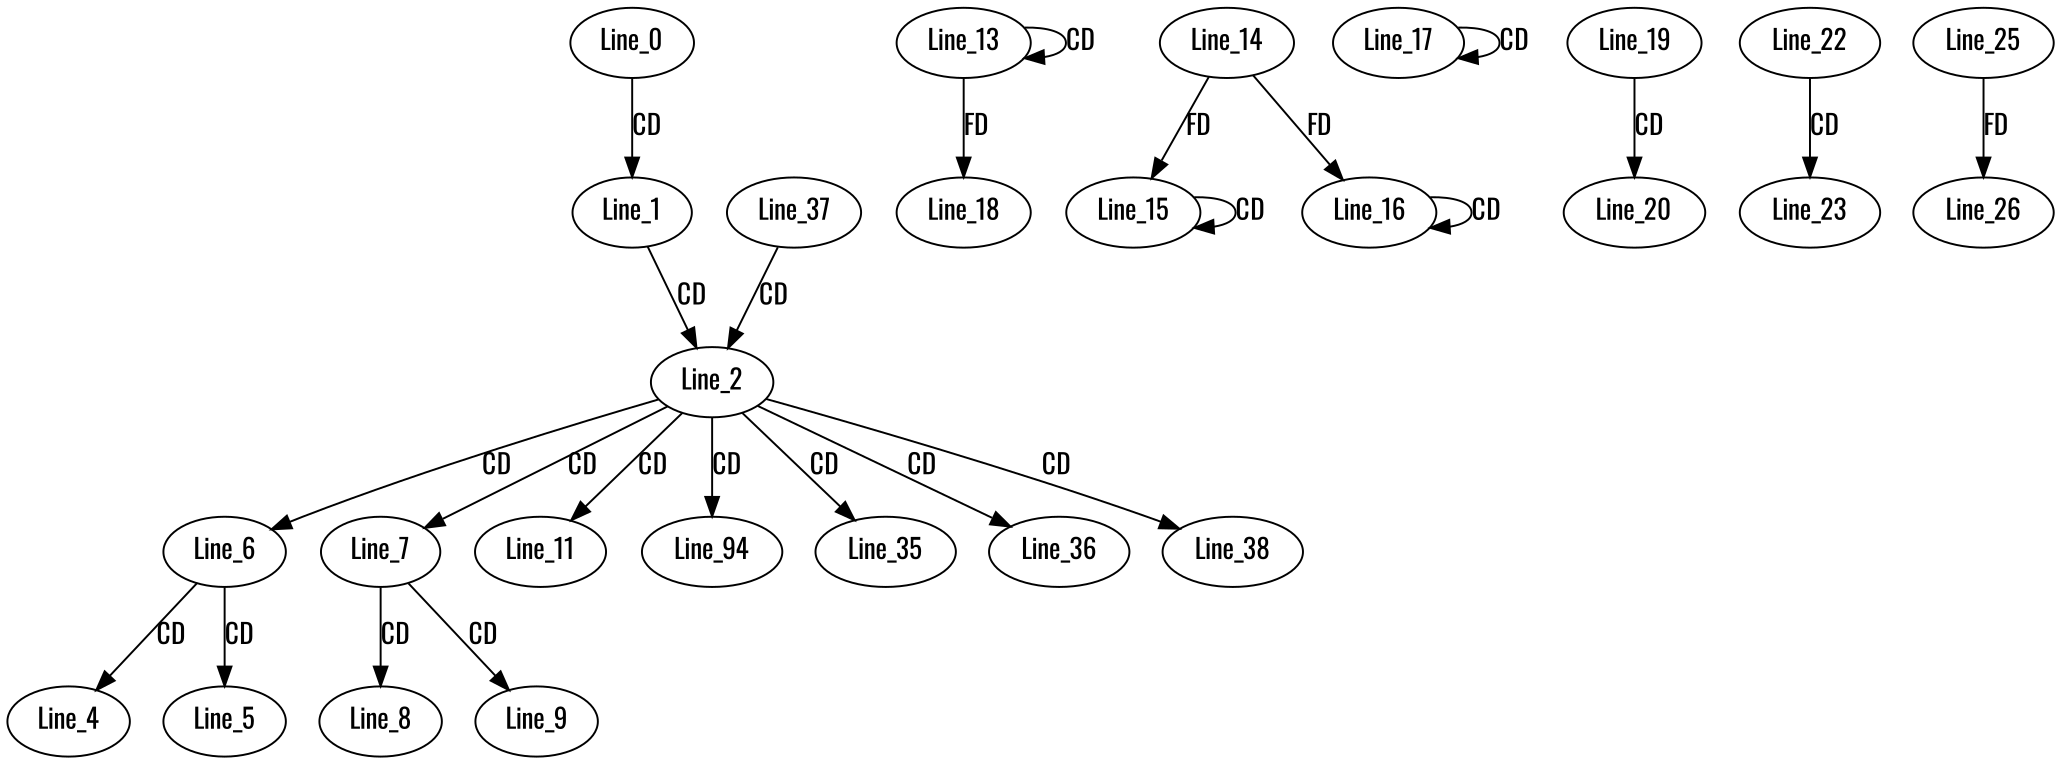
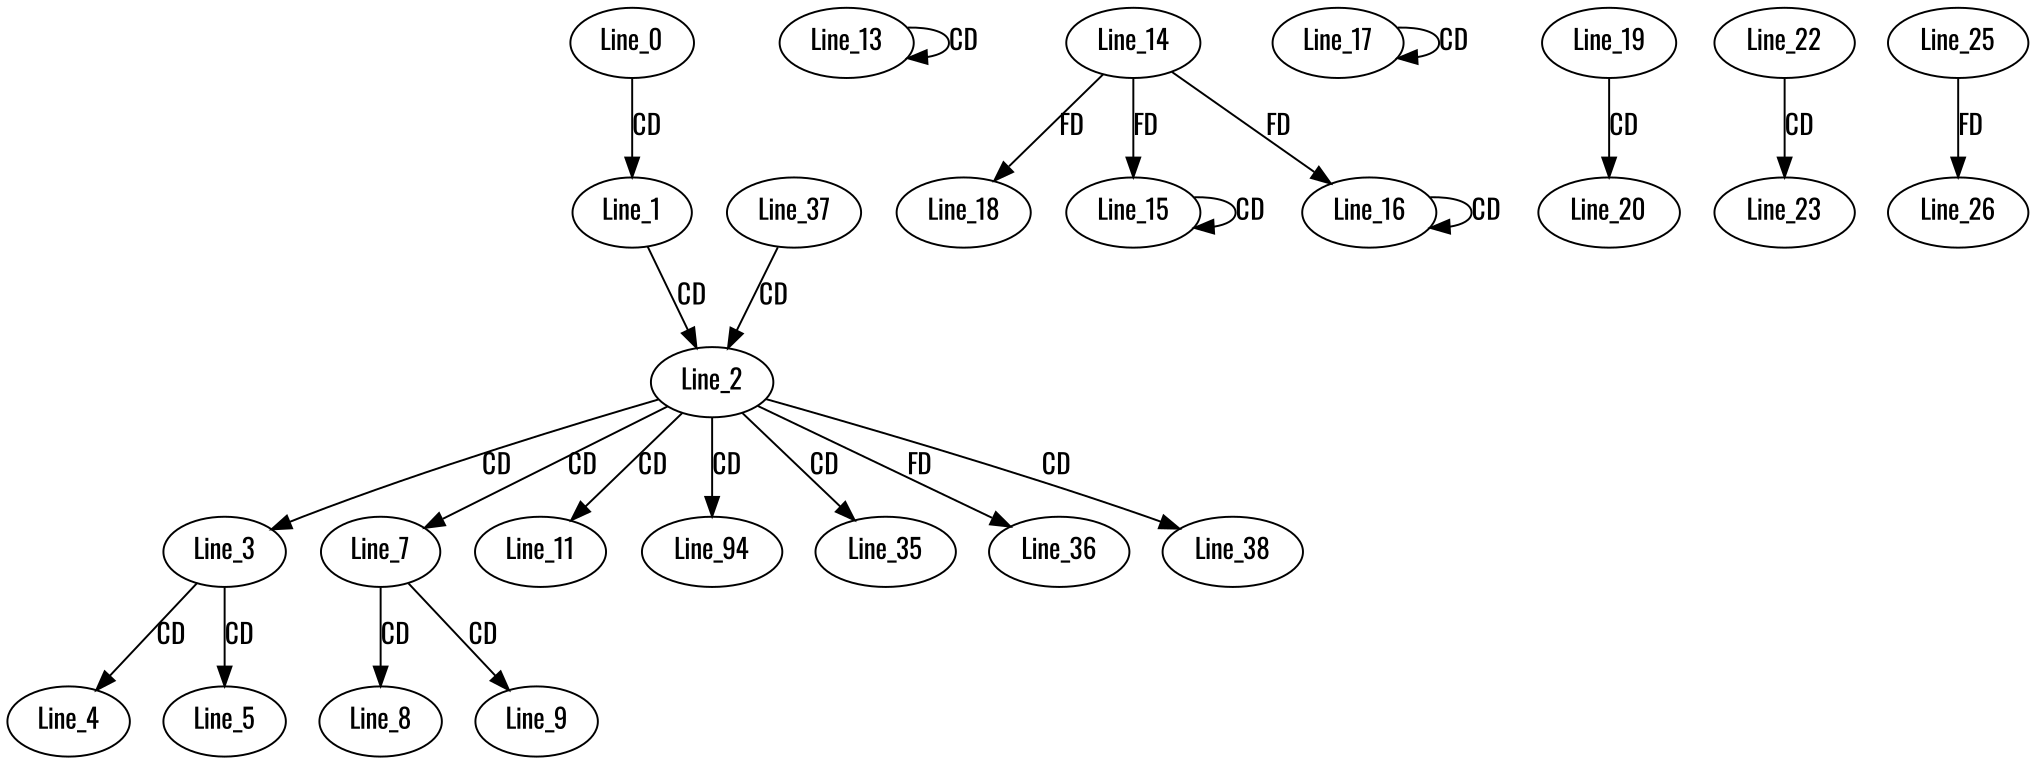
edge "Line_13" -> "Line_18": now "Line_14" -> "Line_18"
edge "Line_2" -> "Line_36": label "CD" -> "FD"
node "Line_6": label "Line_6" -> "Line_3"
